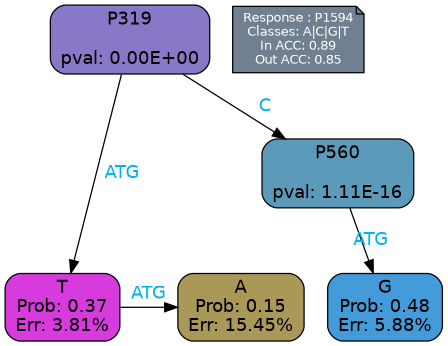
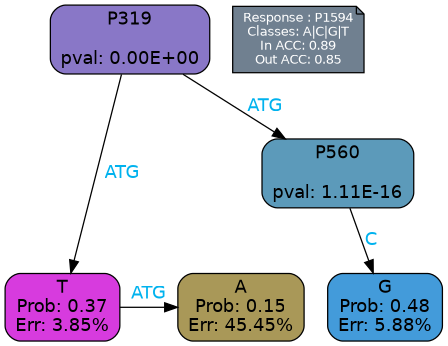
edge "P319 pval: 0.00E+00" -> "P560 pval: 1.11E-16": label "C" -> "ATG"
edge "P560 pval: 1.11E-16" -> "G Prob: 0.48 Err: 5.88%": label "ATG" -> "C"
node "T Prob: 0.37 Err: 3.81%": label "T Prob: 0.37 Err: 3.81%" -> "T Prob: 0.37 Err: 3.85%"
node "A Prob: 0.15 Err: 15.45%": label "A Prob: 0.15 Err: 15.45%" -> "A Prob: 0.15 Err: 45.45%"
